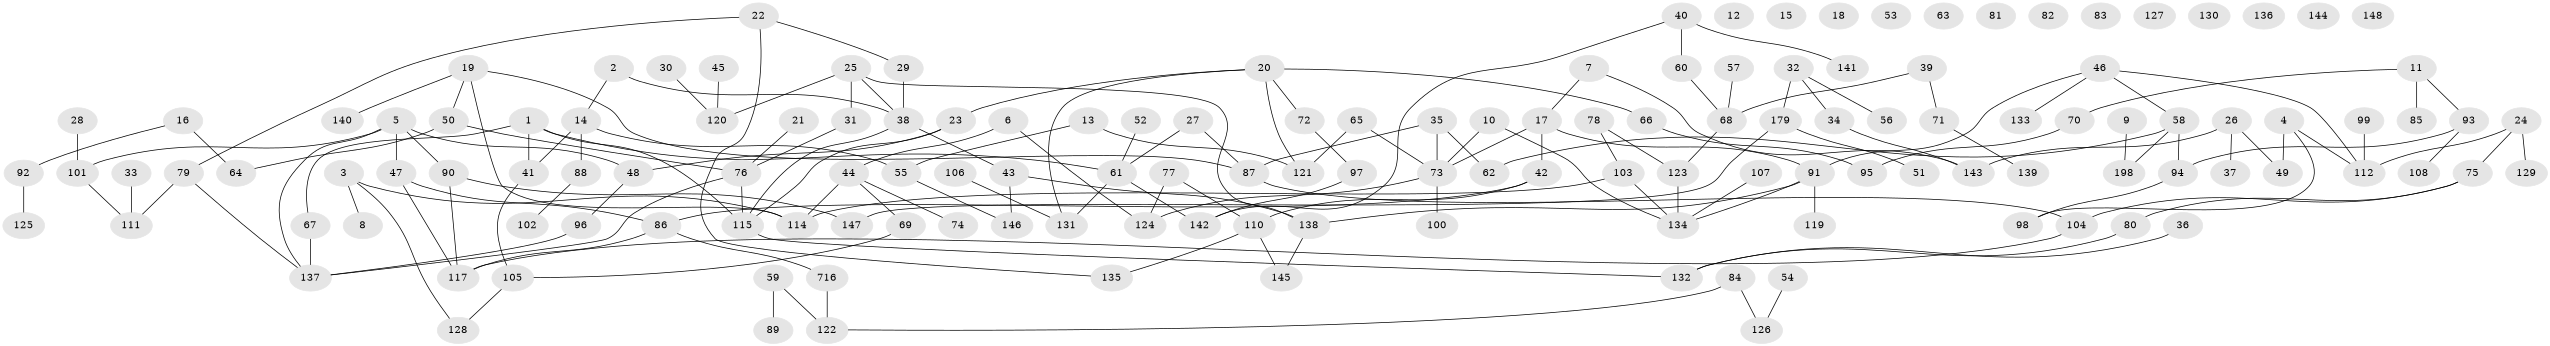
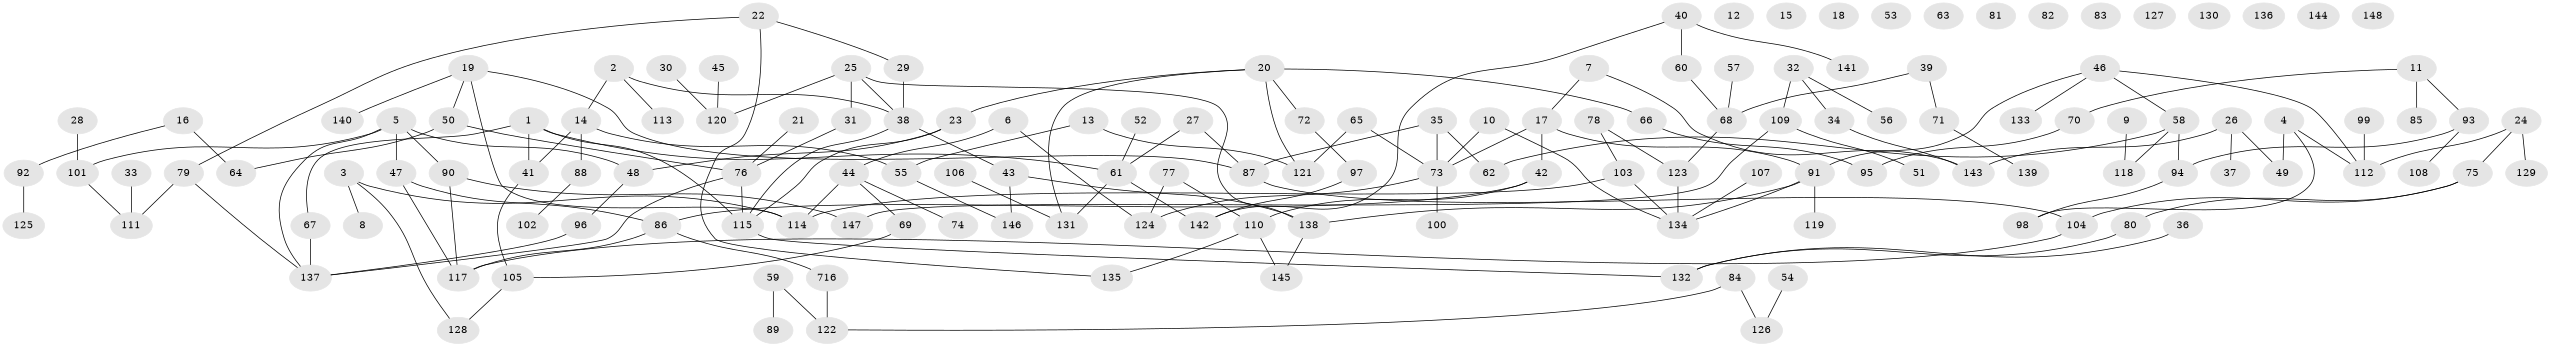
node "113": added
node "179": label "179" -> "109"
node "198": label "198" -> "118"
